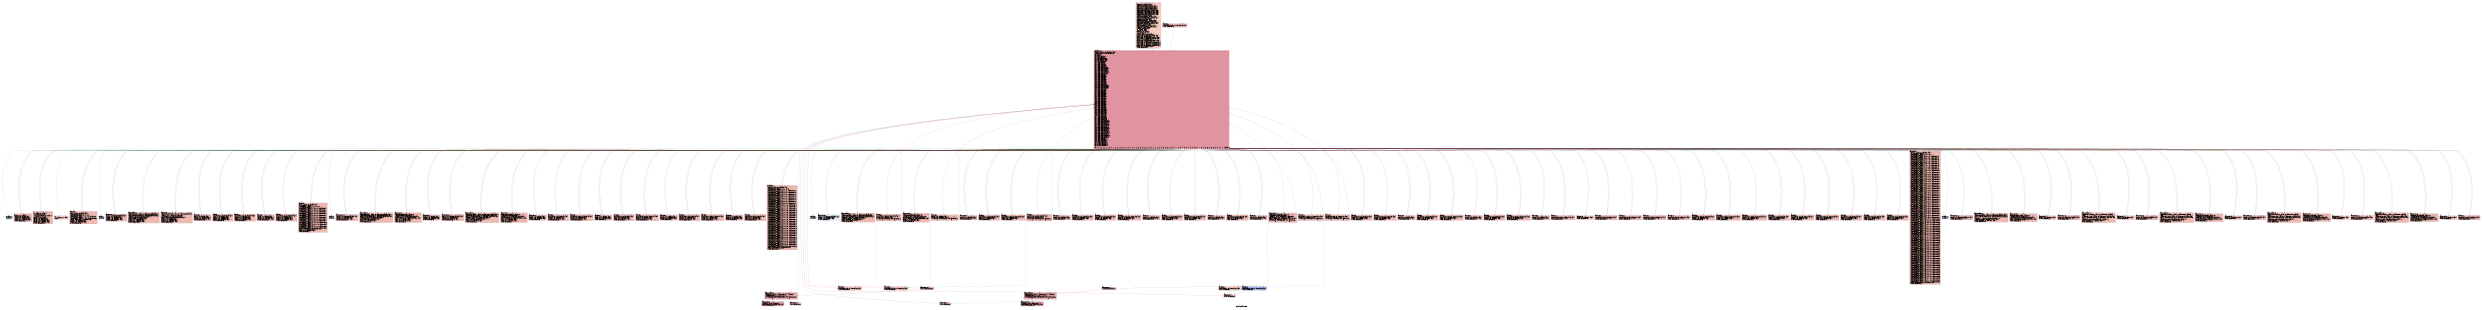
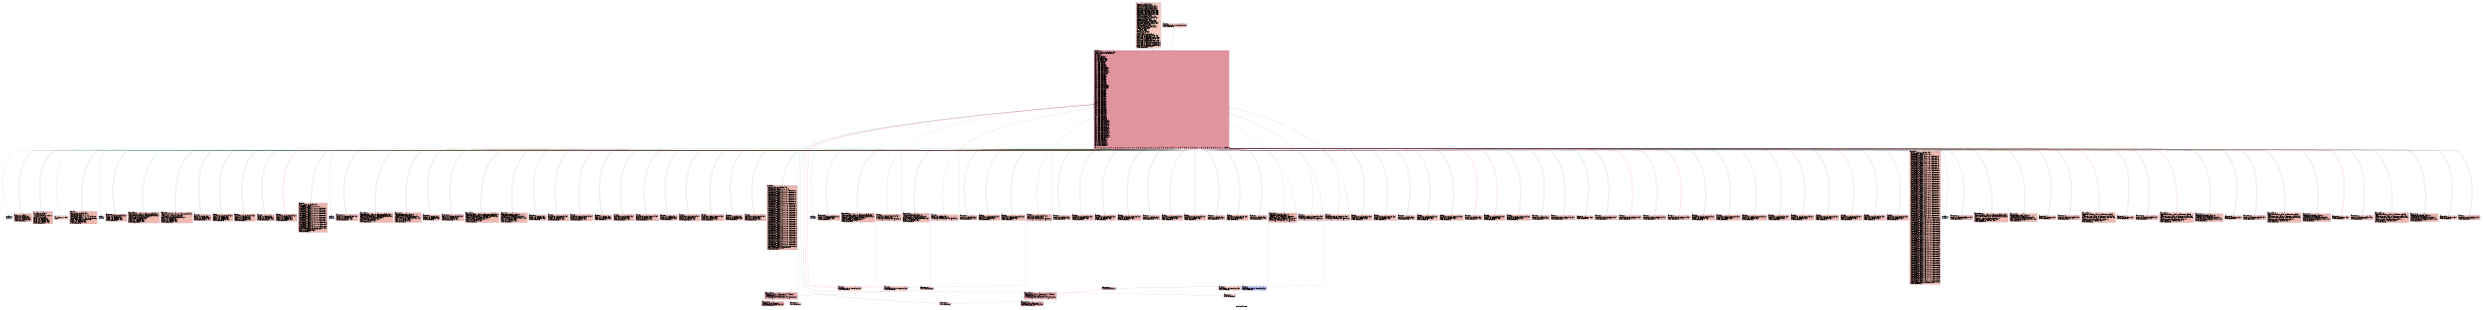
node "fake.loop.entry56:": fillcolor #c7d7f070 -> #de614d70
